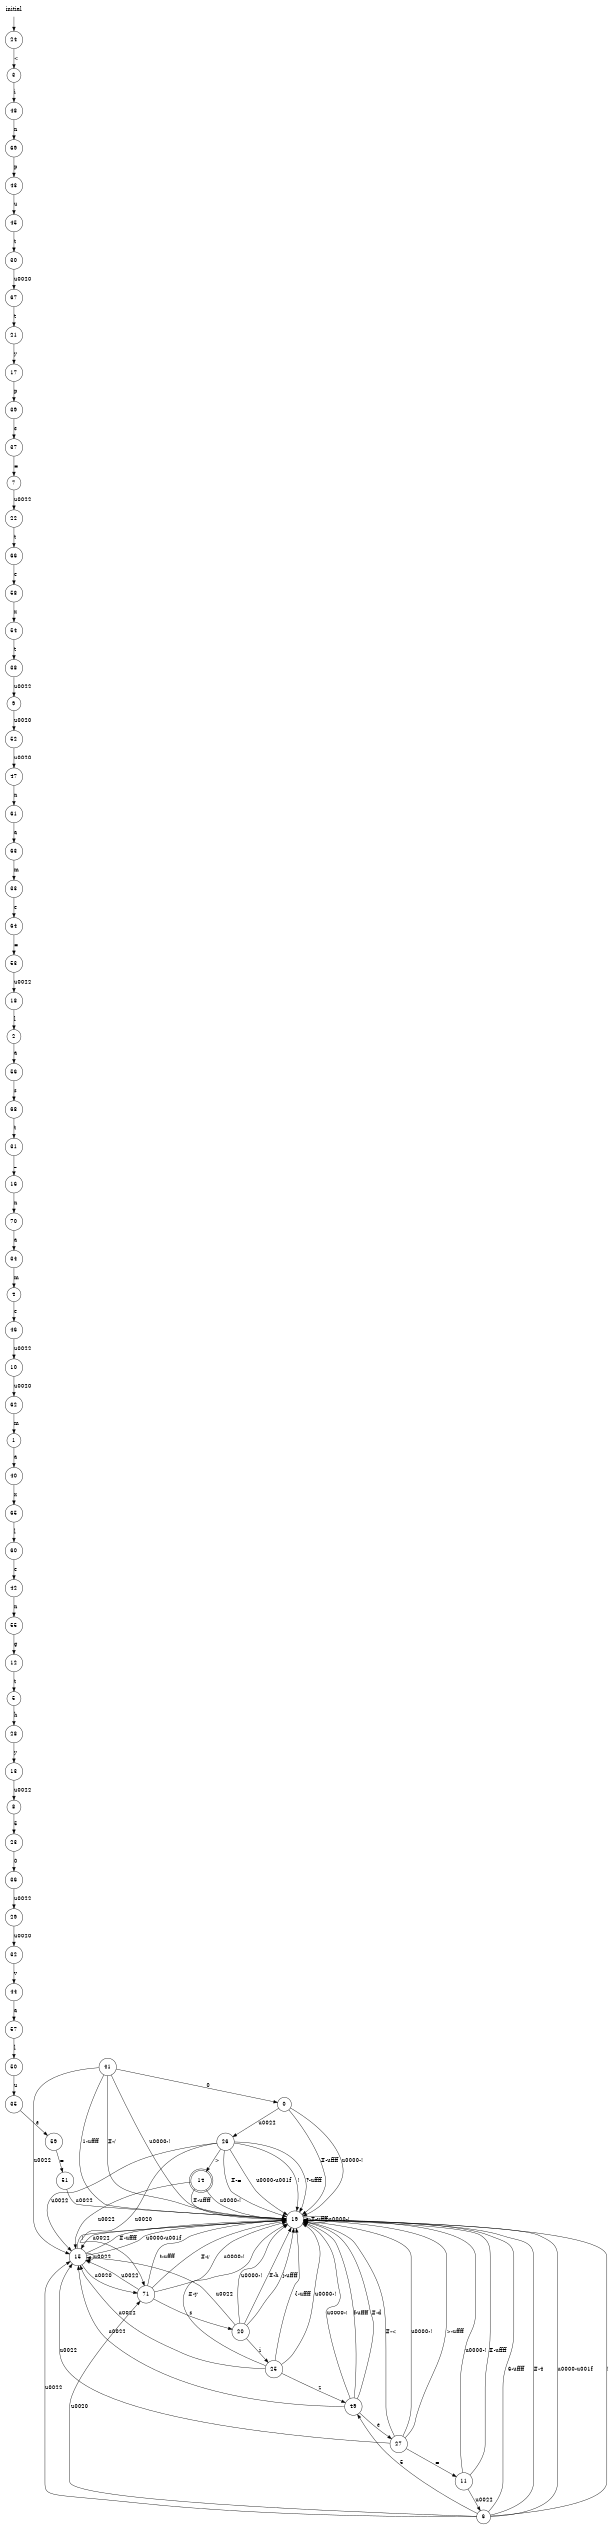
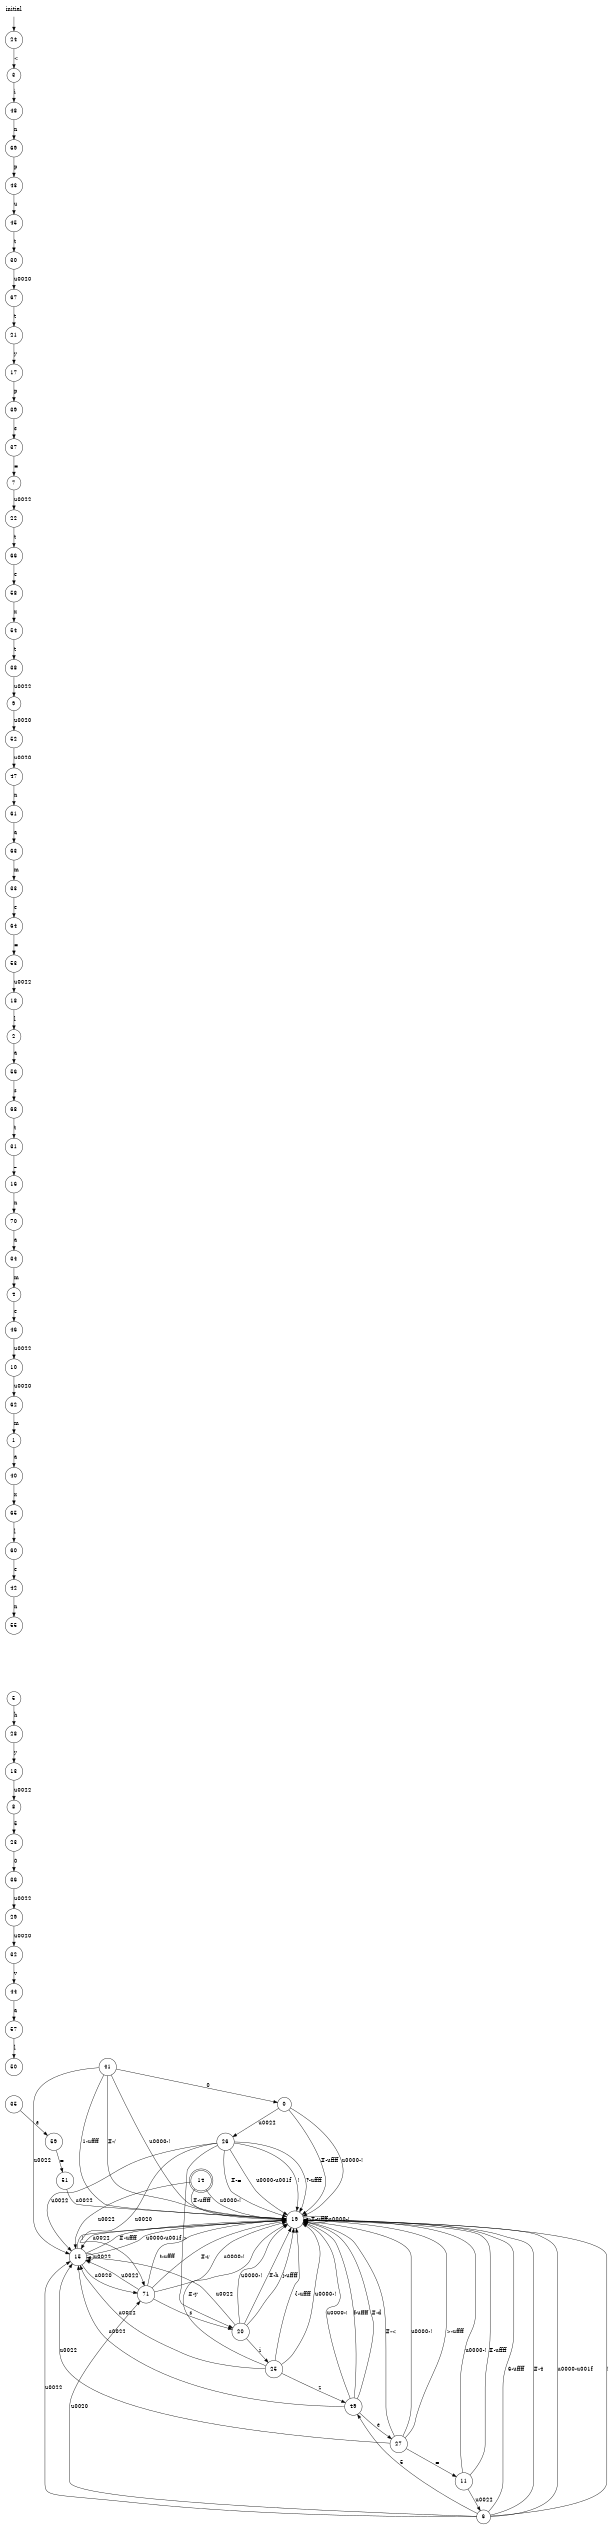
node "12": removed
edge "50" -> "35": removed, label "u"
edge "26" -> "14": now "26" -> "20"
